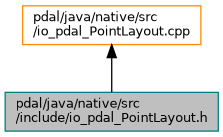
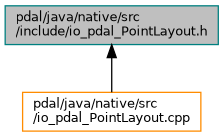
edge "pdal/java/native/src /include/io_pdal_PointLayout.h" -> "pdal/java/native/src /io_pdal_PointLayout.cpp": reversed
